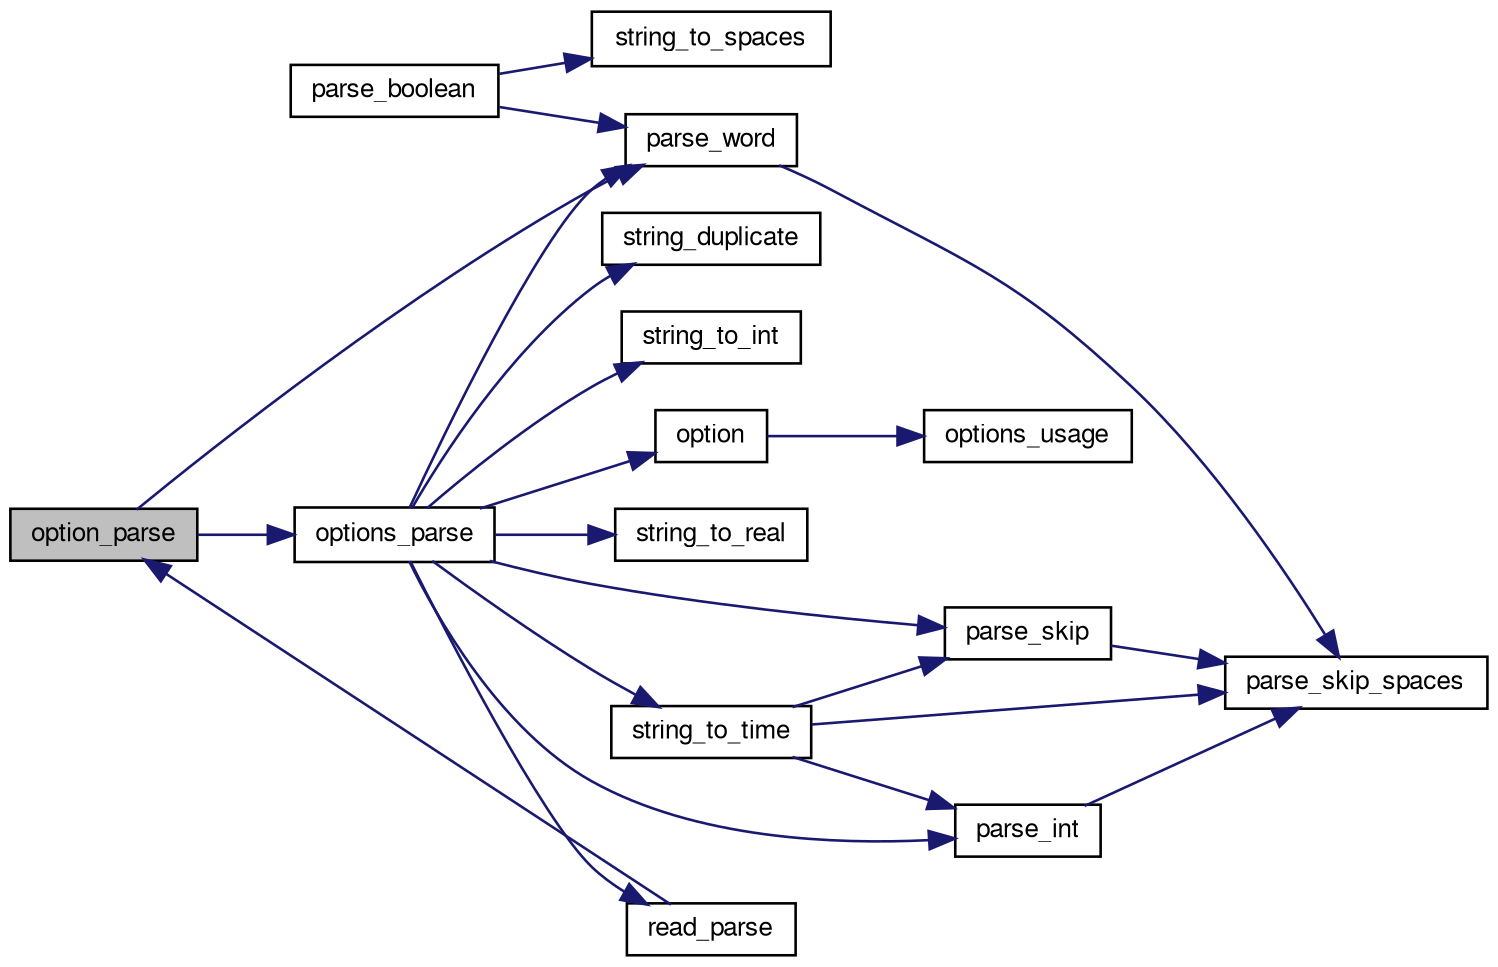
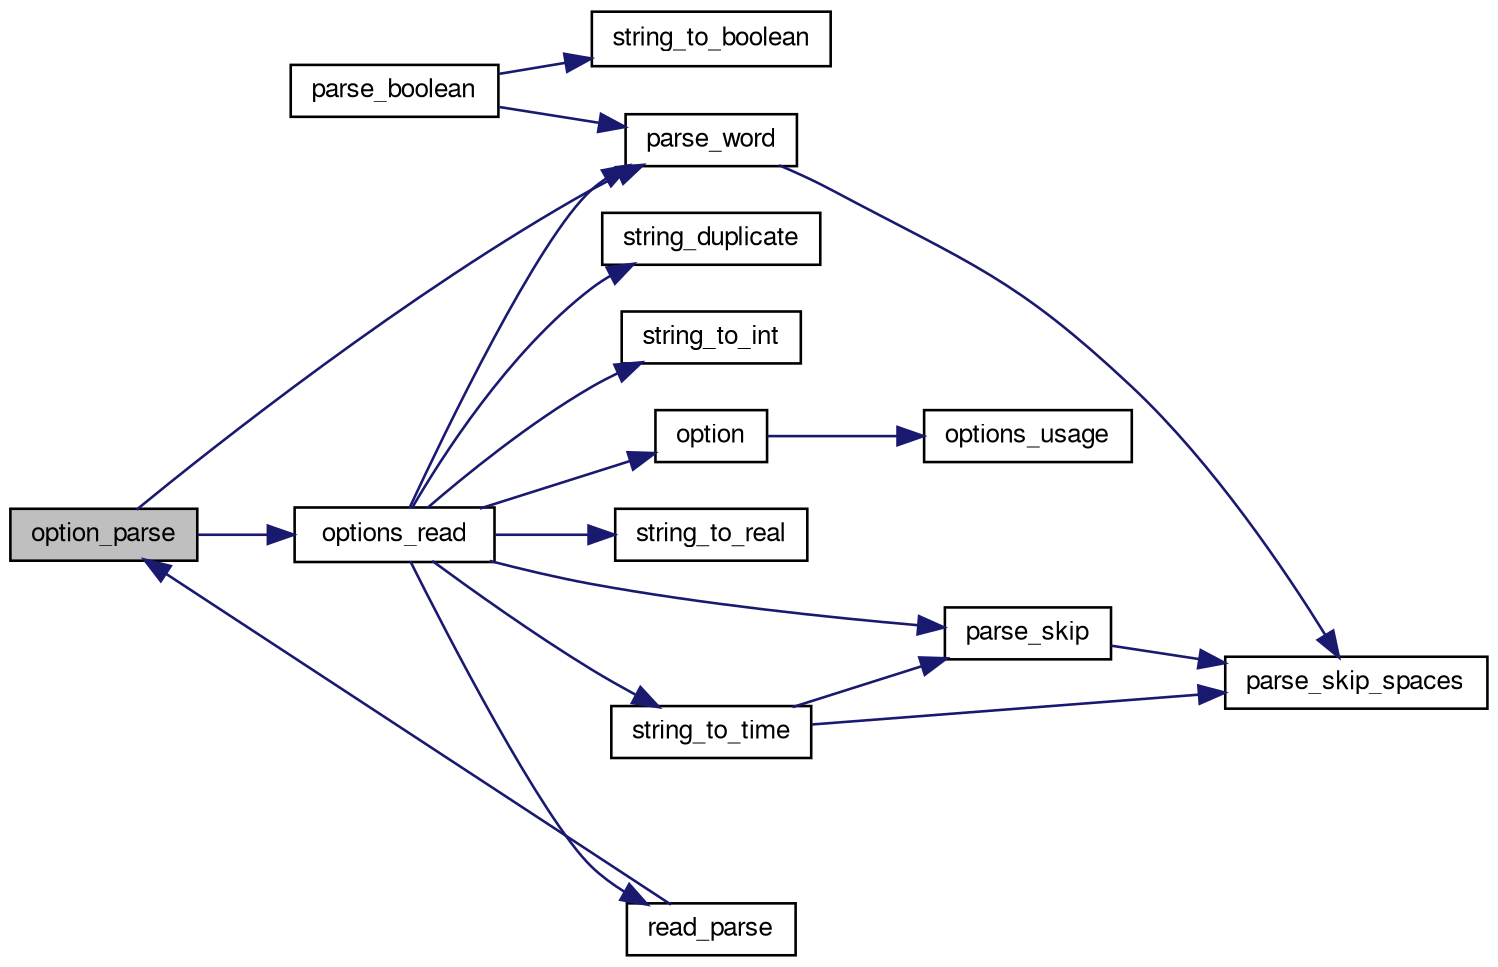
node "string_to_spaces": label "string_to_spaces" -> "string_to_boolean"
node "options_parse": label "options_parse" -> "options_read"
node "parse_int": removed
